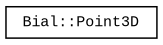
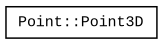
node "Bial::Point3D": label "Bial::Point3D" -> "Point::Point3D"
